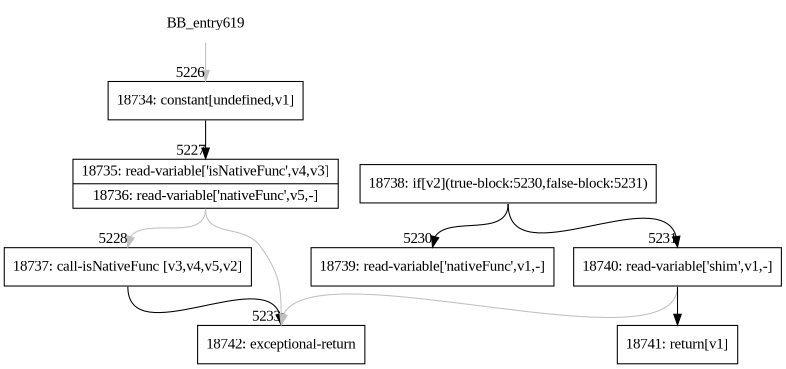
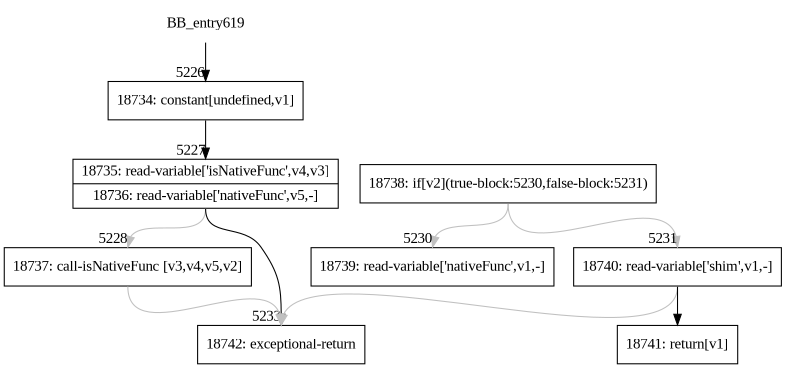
edge "BB_entry619" -> "18734: constant[undefined,v1]": color gray -> black
edge "18738: if[v2](true-block:5230,false-block:5231)" -> "18739: read-variable['nativeFunc',v1,-]": color black -> gray
edge "18738: if[v2](true-block:5230,false-block:5231)" -> "18740: read-variable['shim',v1,-]": color black -> gray
edge "18735: read-variable['isNativeFunc',v4,v3]" -> "18742: exceptional-return": color gray -> black
edge "18737: call-isNativeFunc [v3,v4,v5,v2]" -> "18742: exceptional-return": color black -> gray
